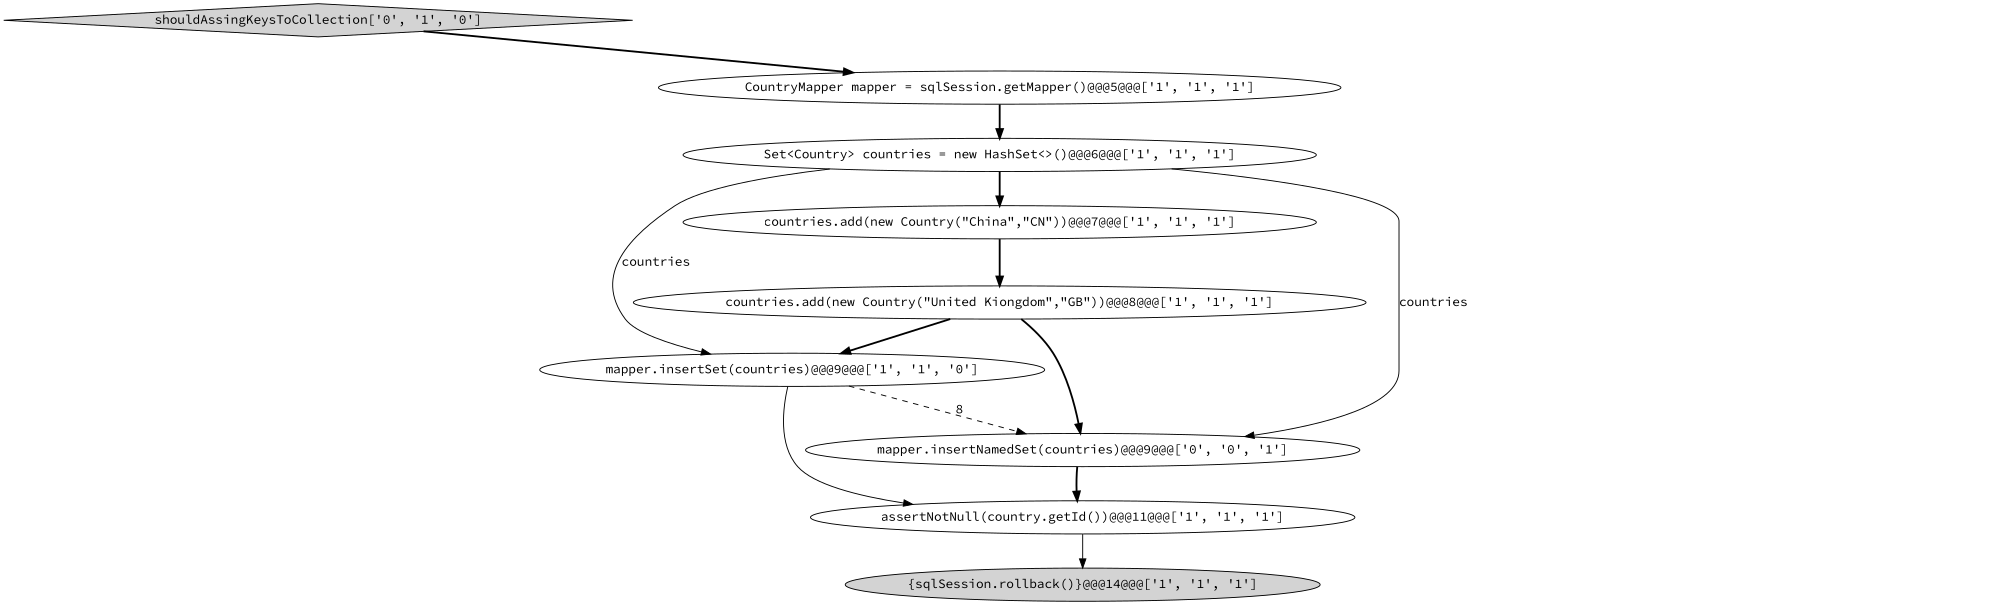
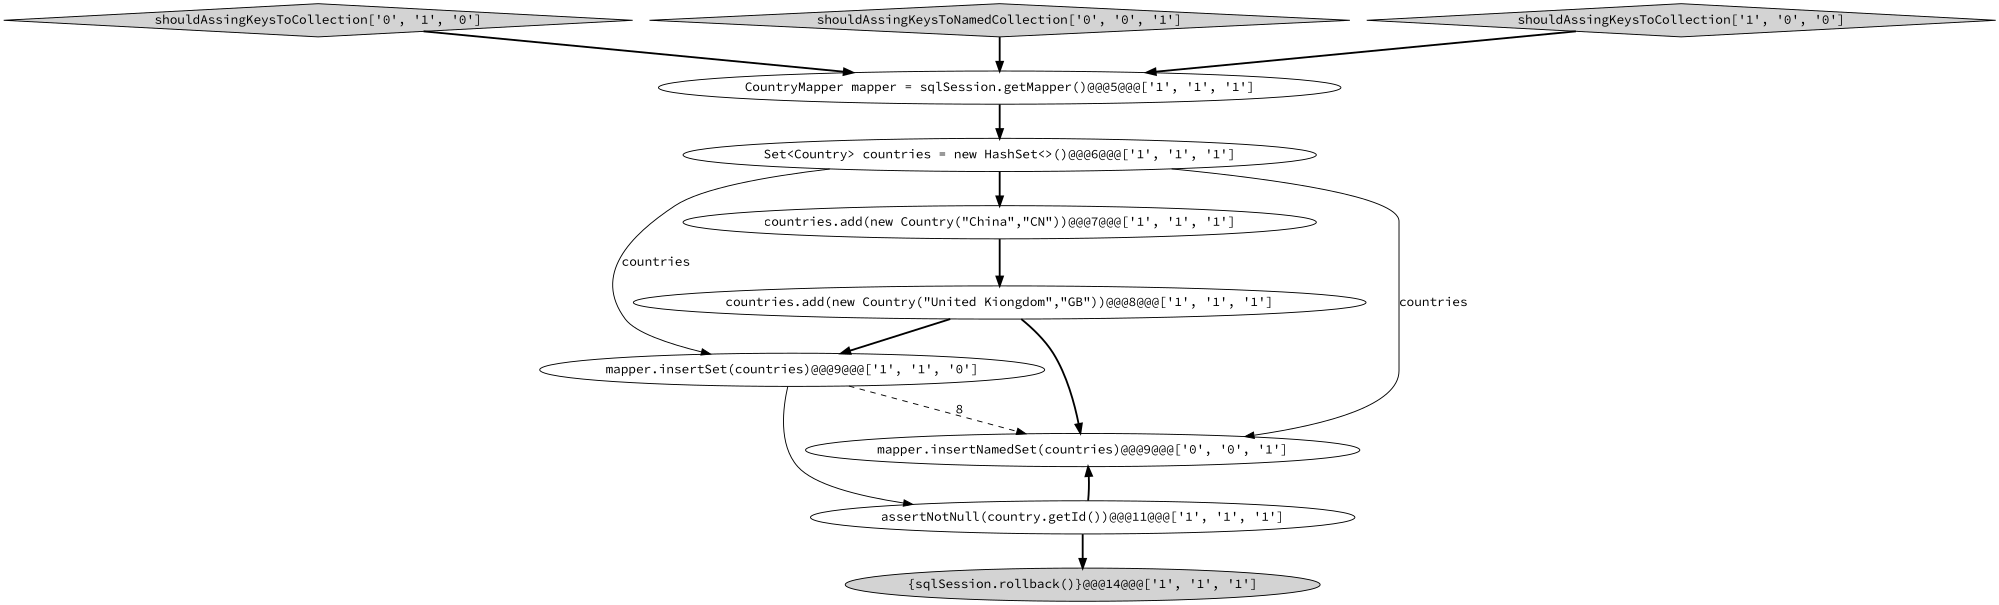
node "shouldAssingKeysToNamedCollection['0', '0', '1']": added
node "shouldAssingKeysToCollection['1', '0', '0']": added
edge "mapper.insertNamedSet(countries)@@@9@@@['0', '0', '1']" -> "assertNotNull(country.getId())@@@11@@@['1', '1', '1']": reversed
edge "assertNotNull(country.getId())@@@11@@@['1', '1', '1']" -> "{sqlSession.rollback()}@@@14@@@['1', '1', '1']": style solid -> bold
